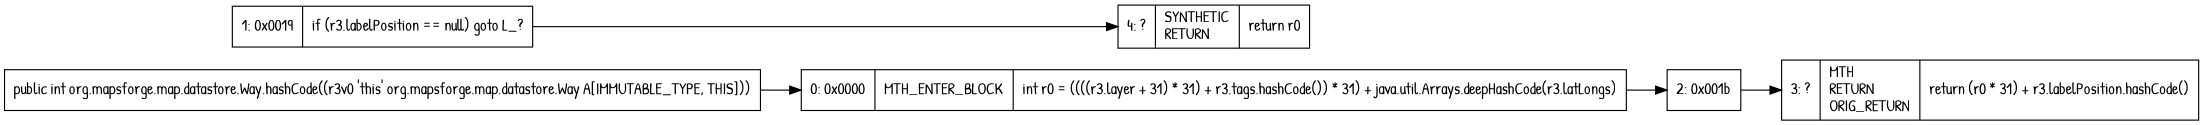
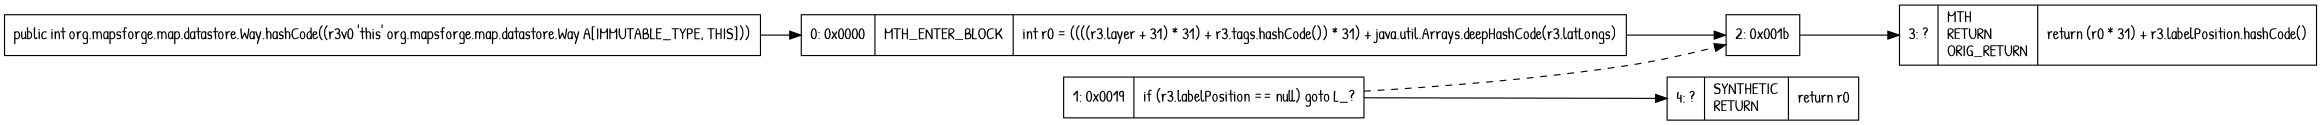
edge "1: 0x0019" -> "2: 0x001b": added
